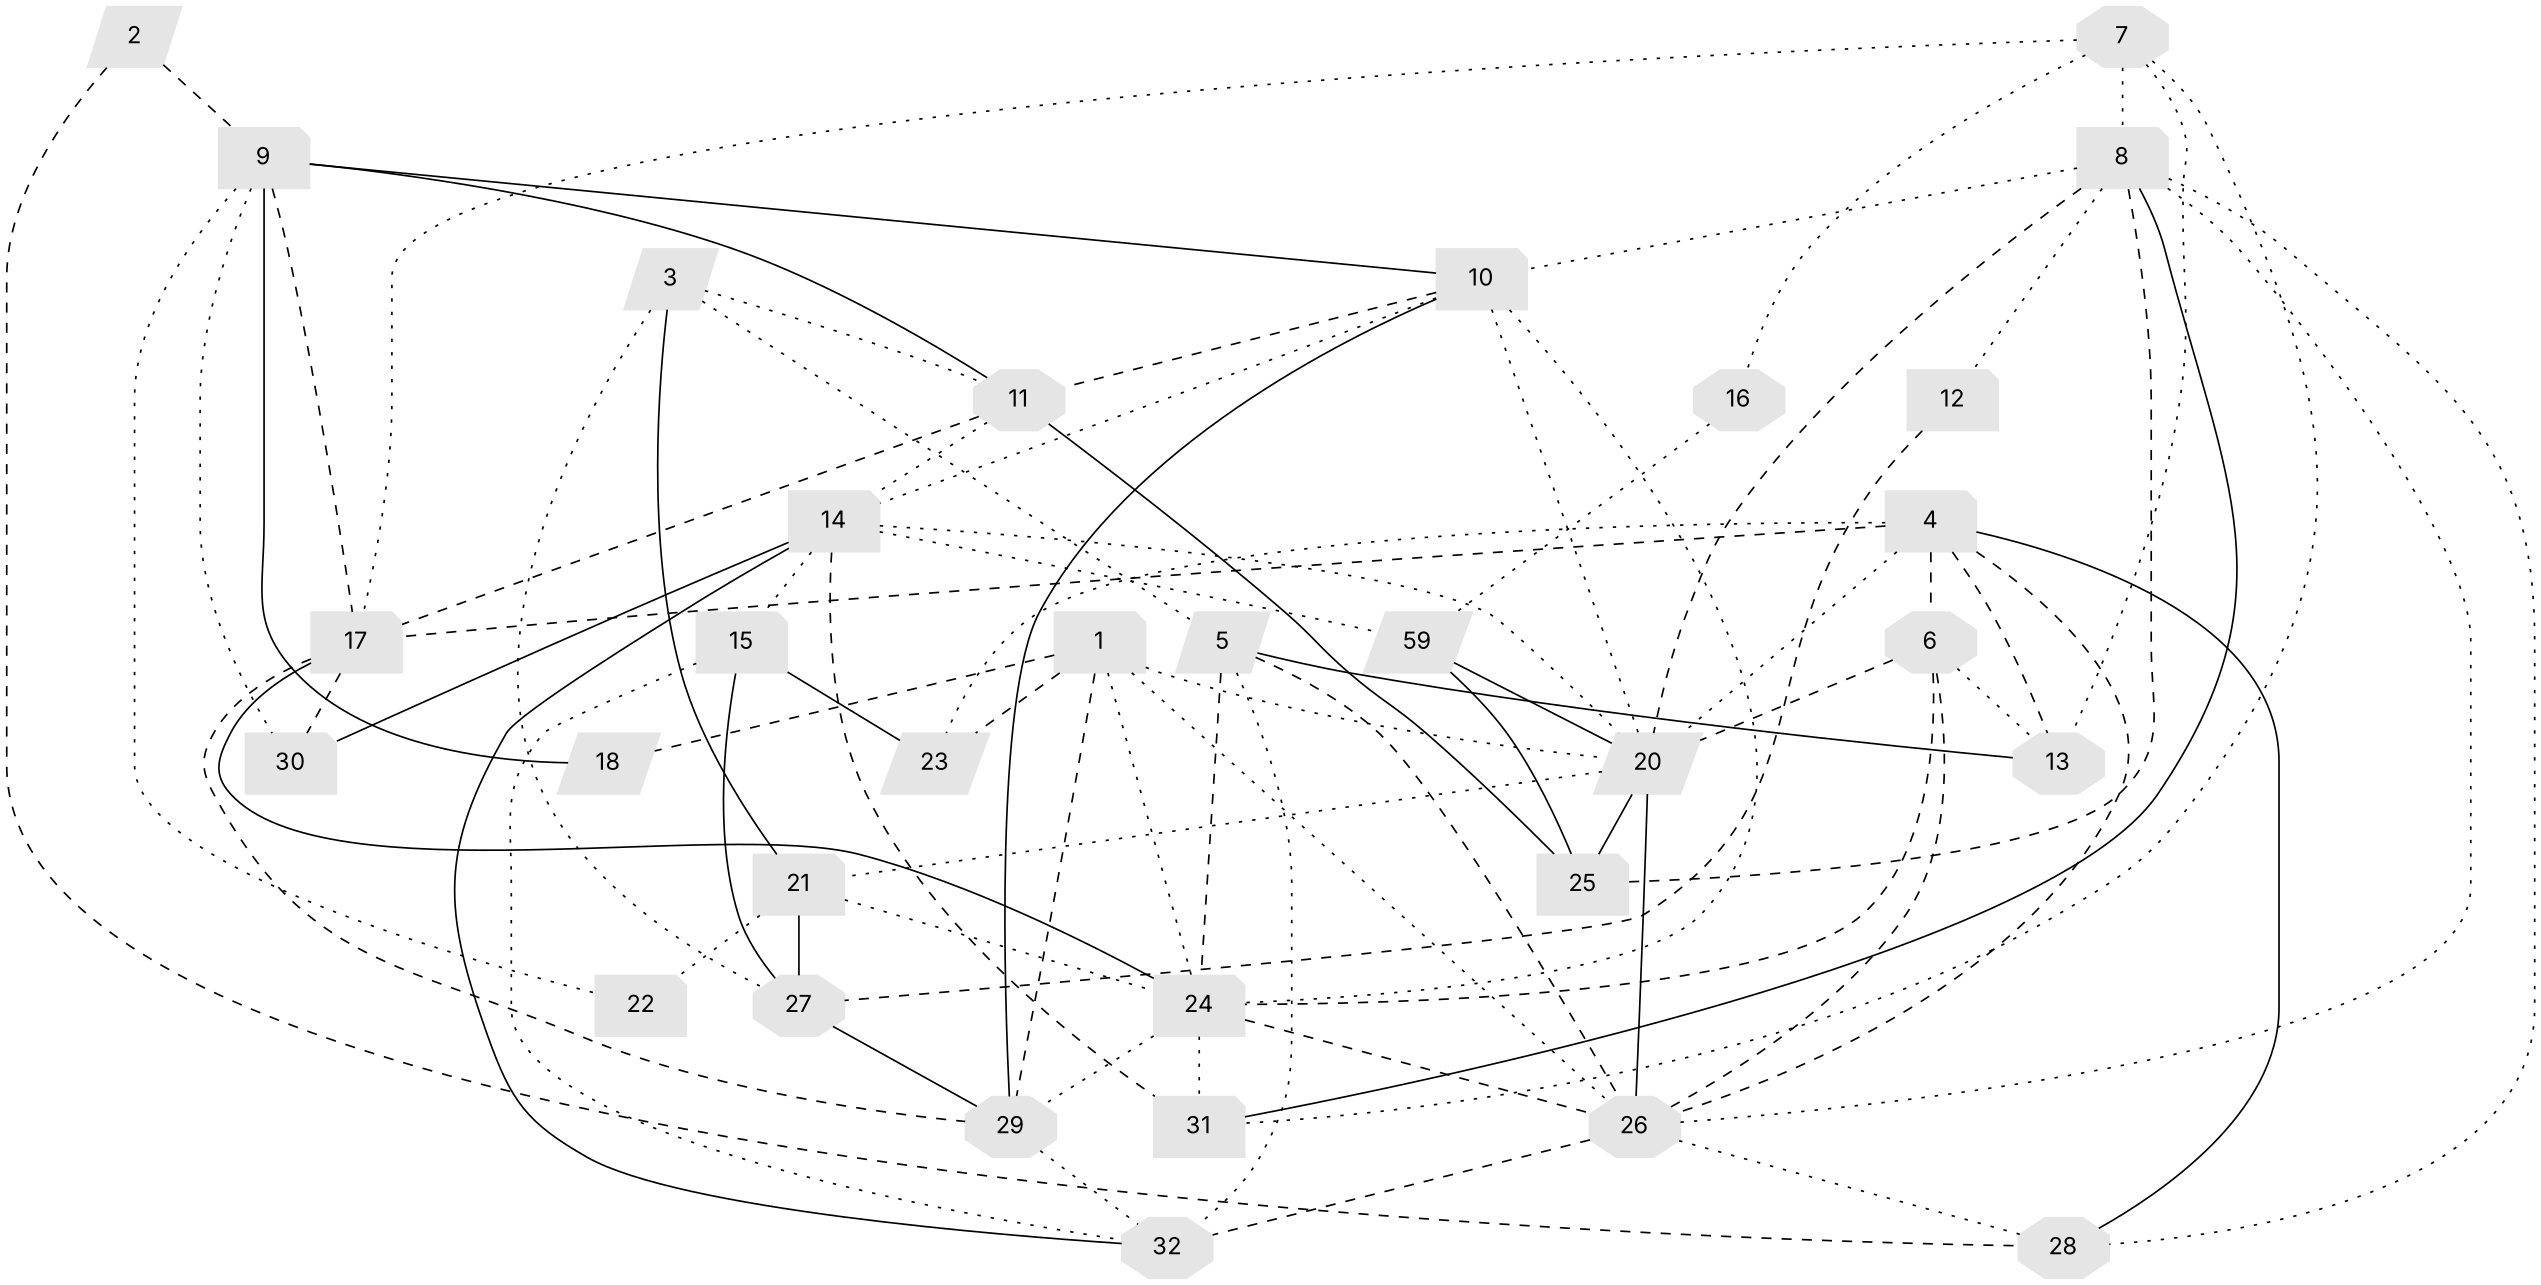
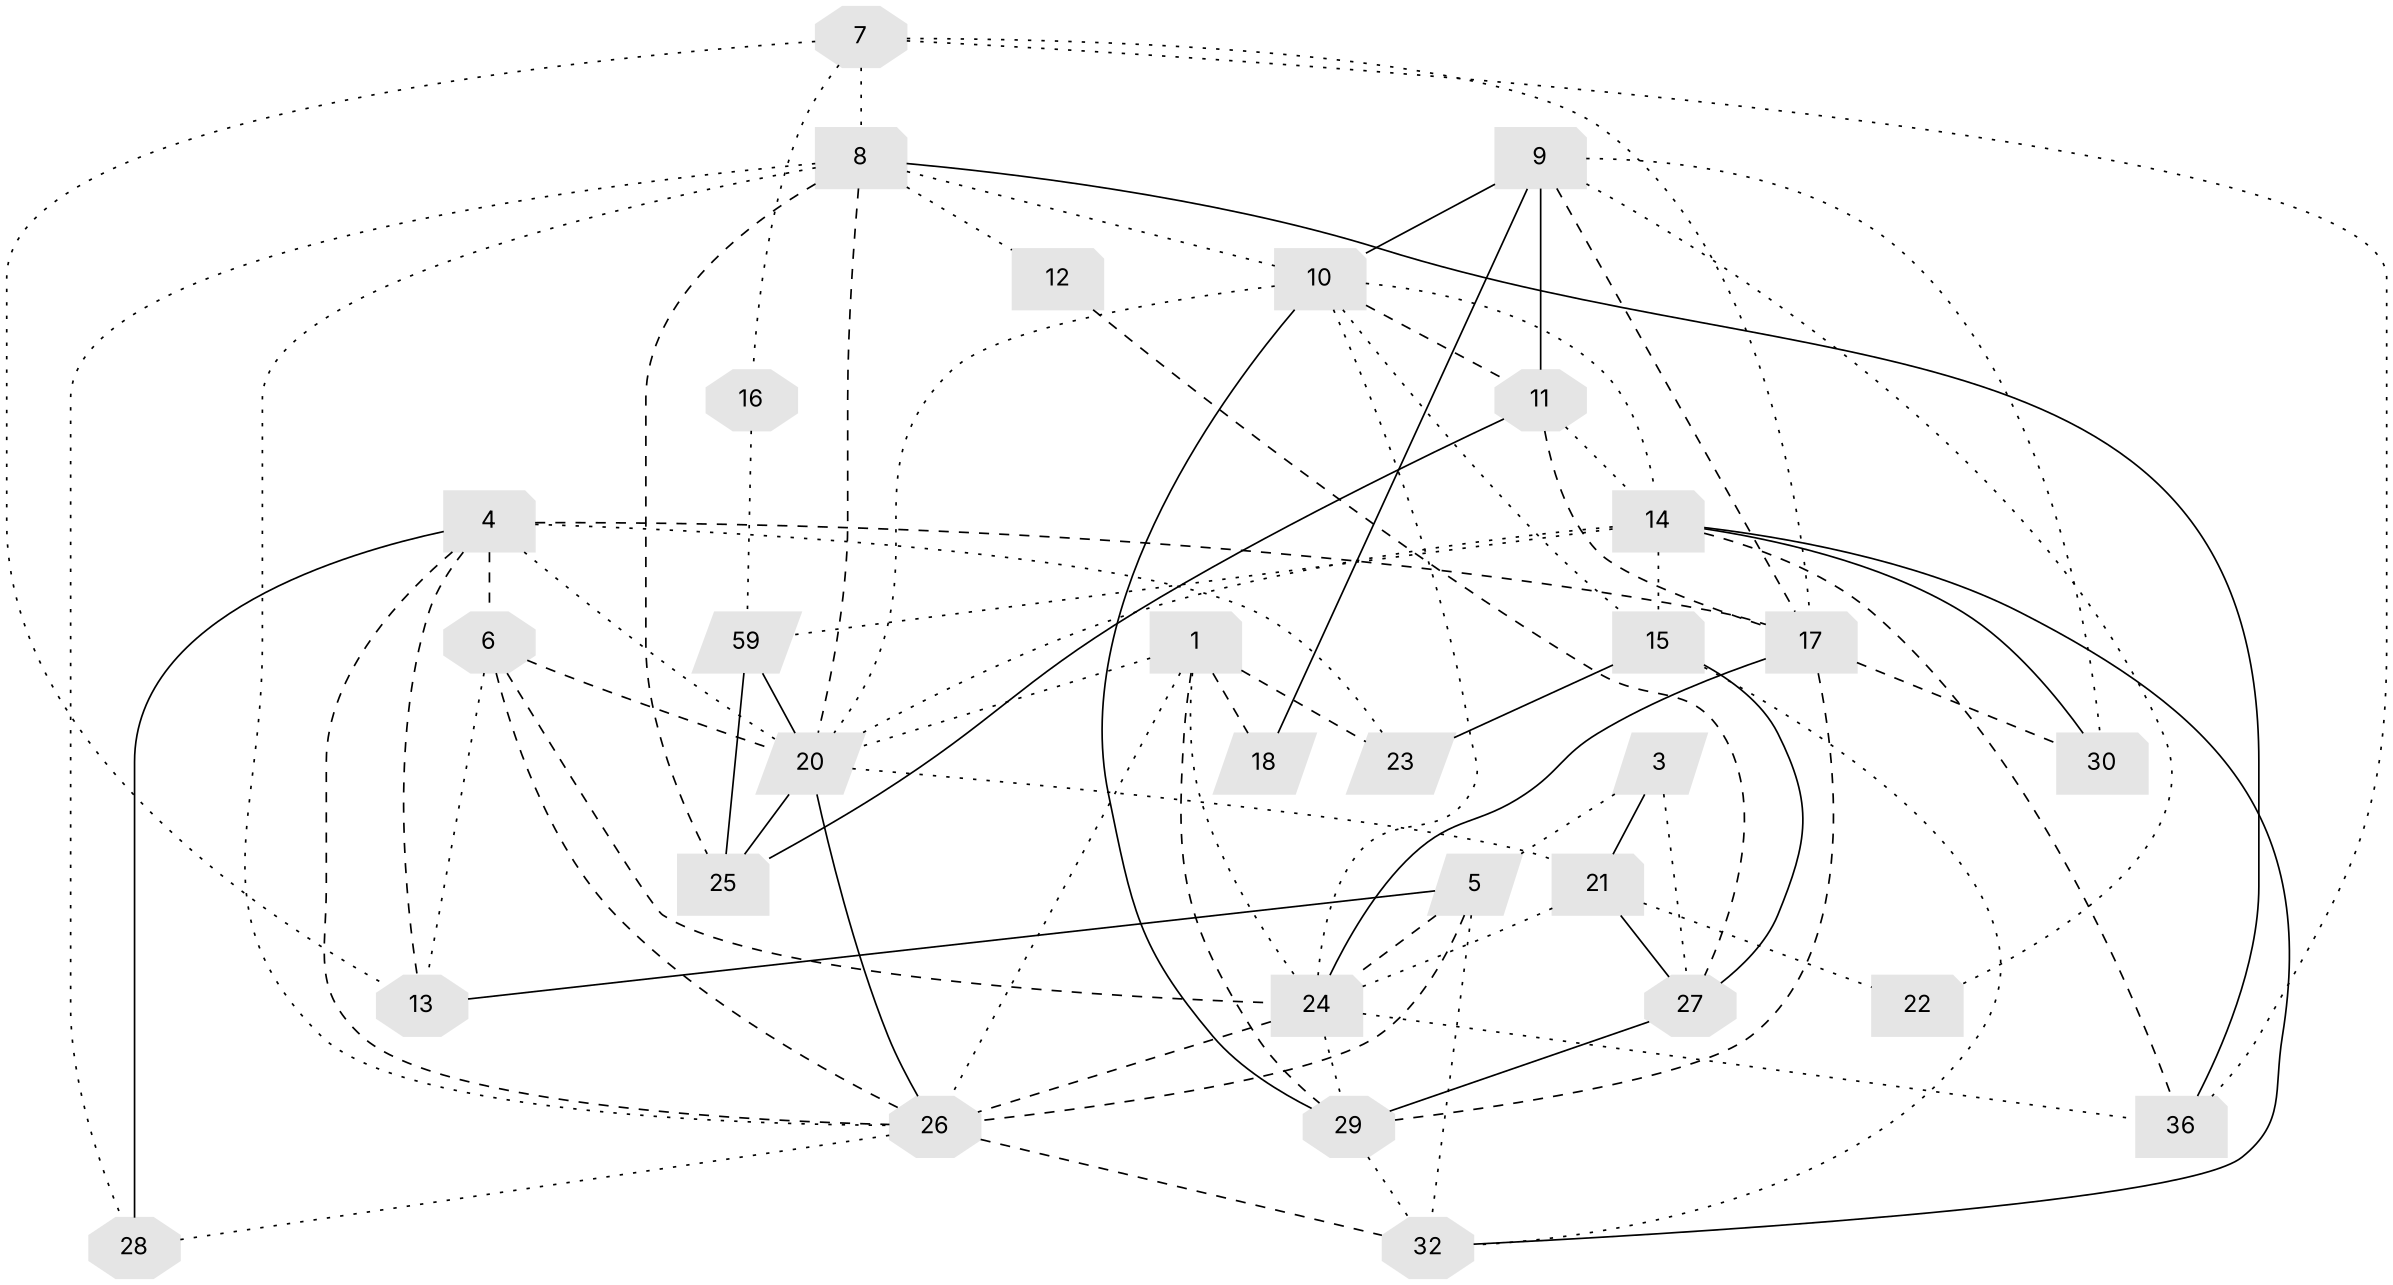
node "2": removed
edge "3" -- "11": removed
edge "10" -- "15": added
node "31": label "31" -> "36"
